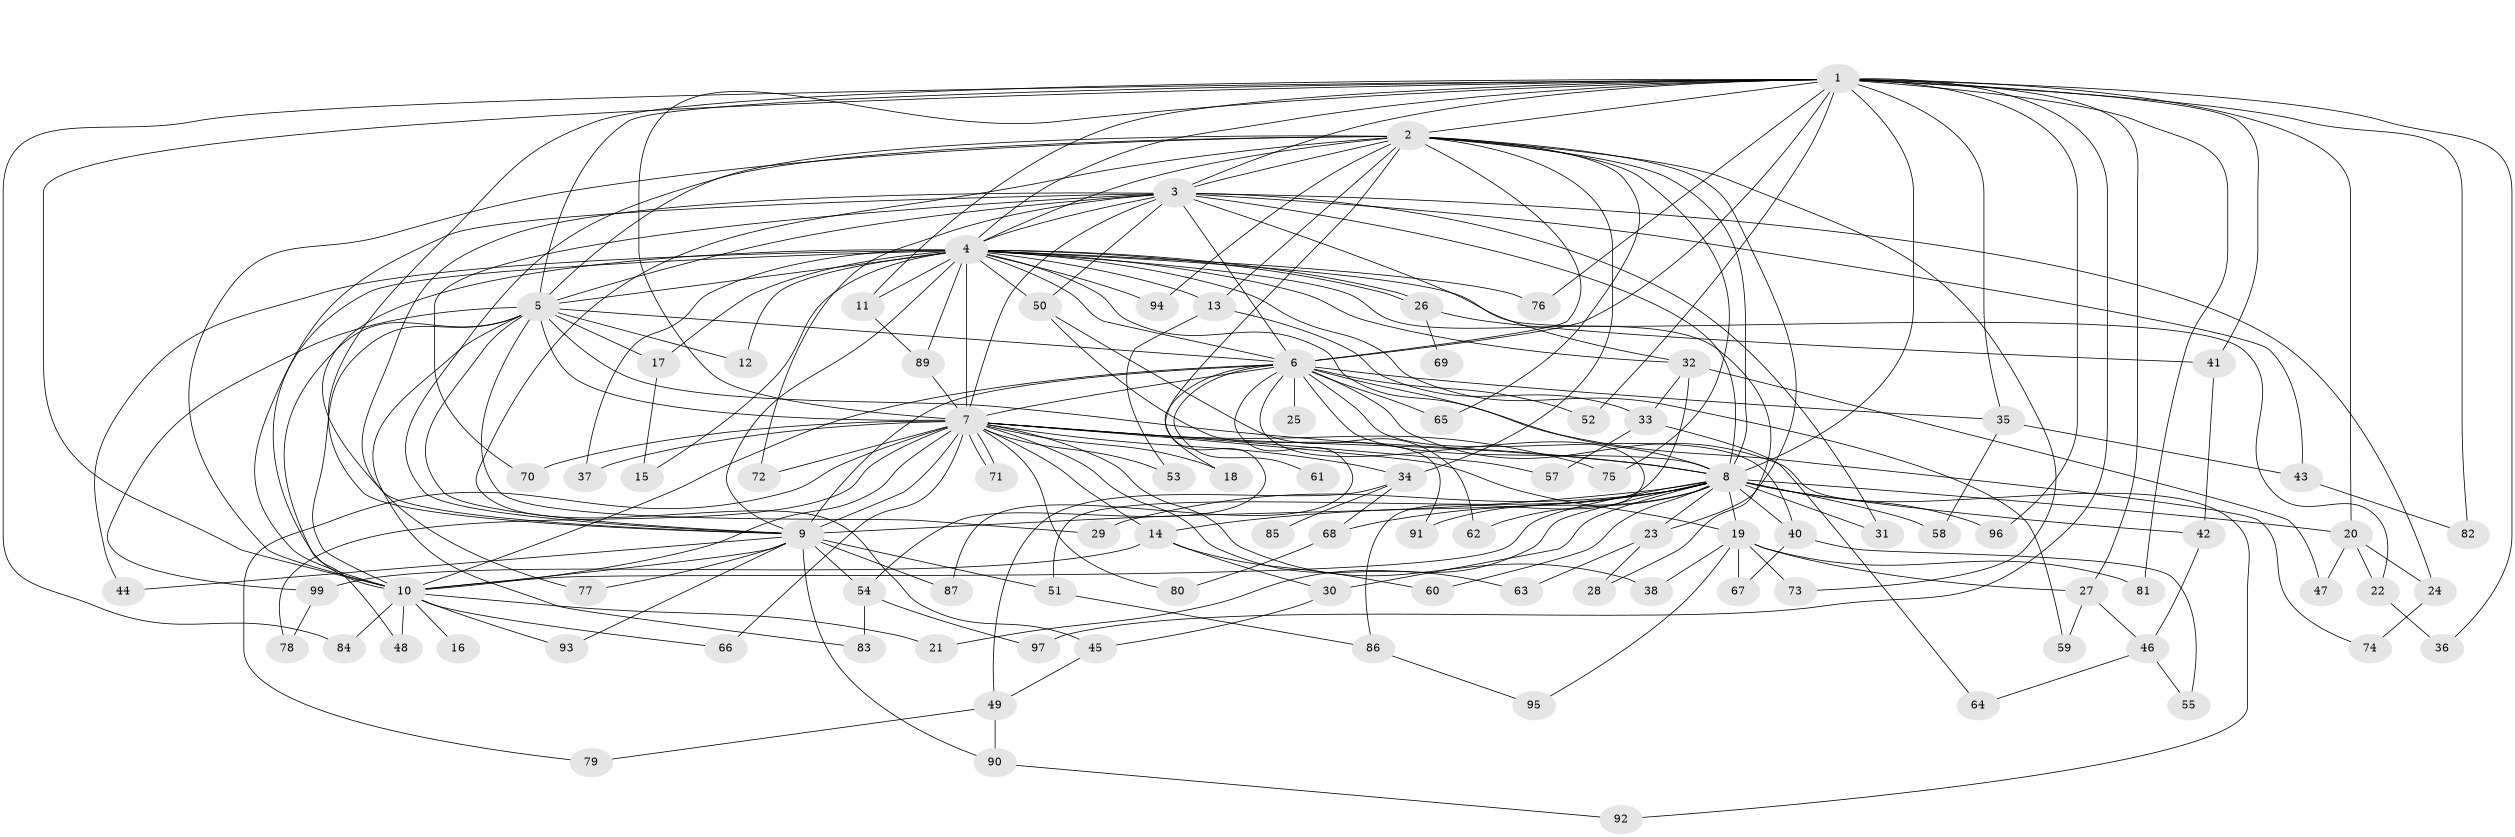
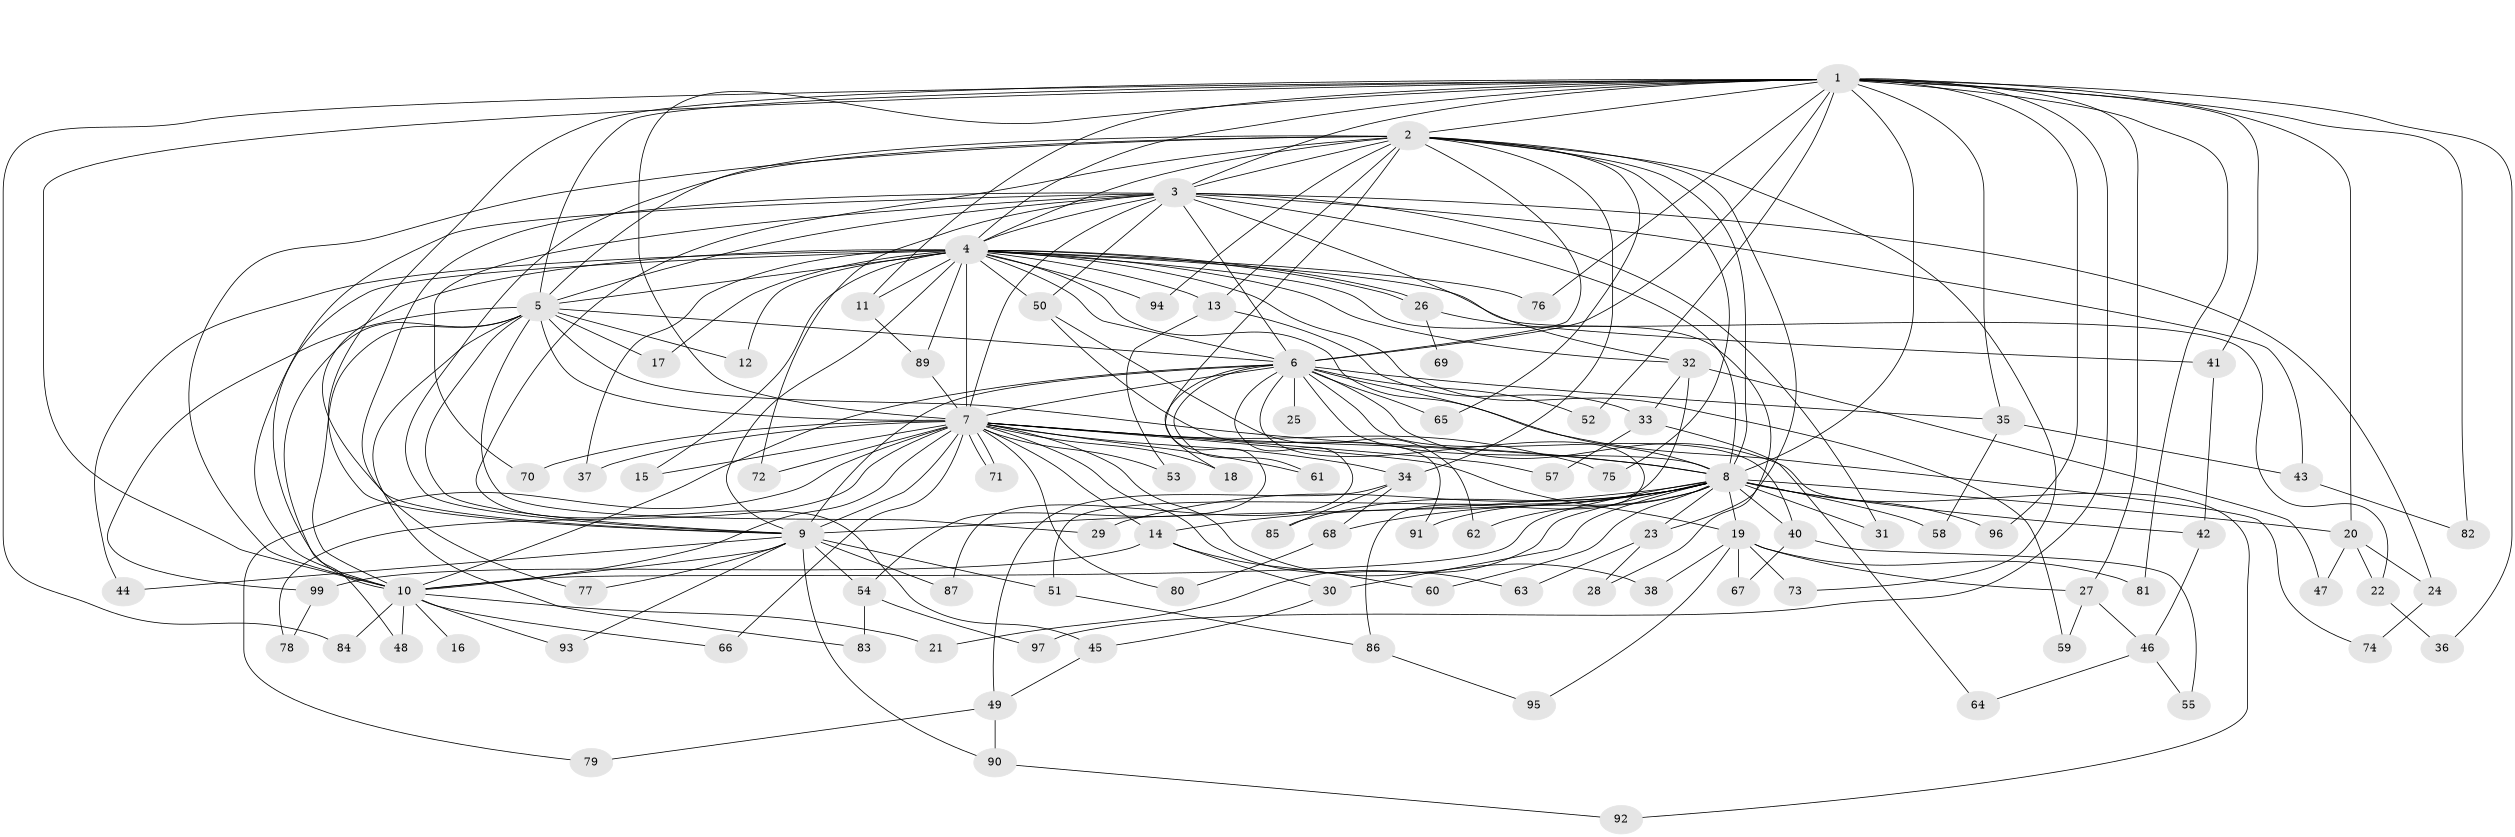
edge "17" -- "15": now "7" -- "15"
edge "7" -- "61": added
edge "8" -- "85": added
